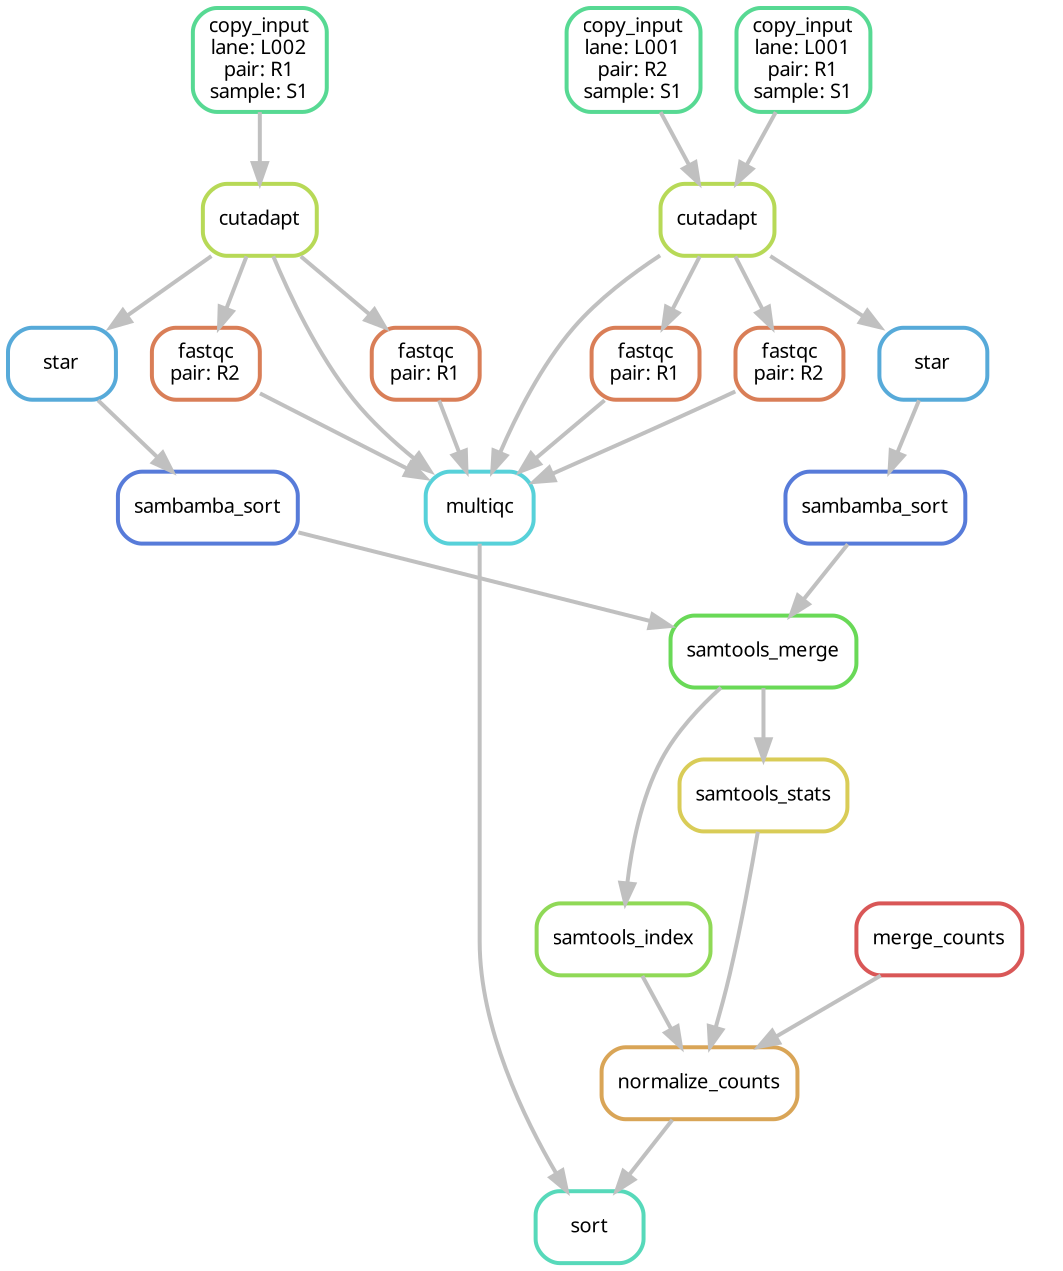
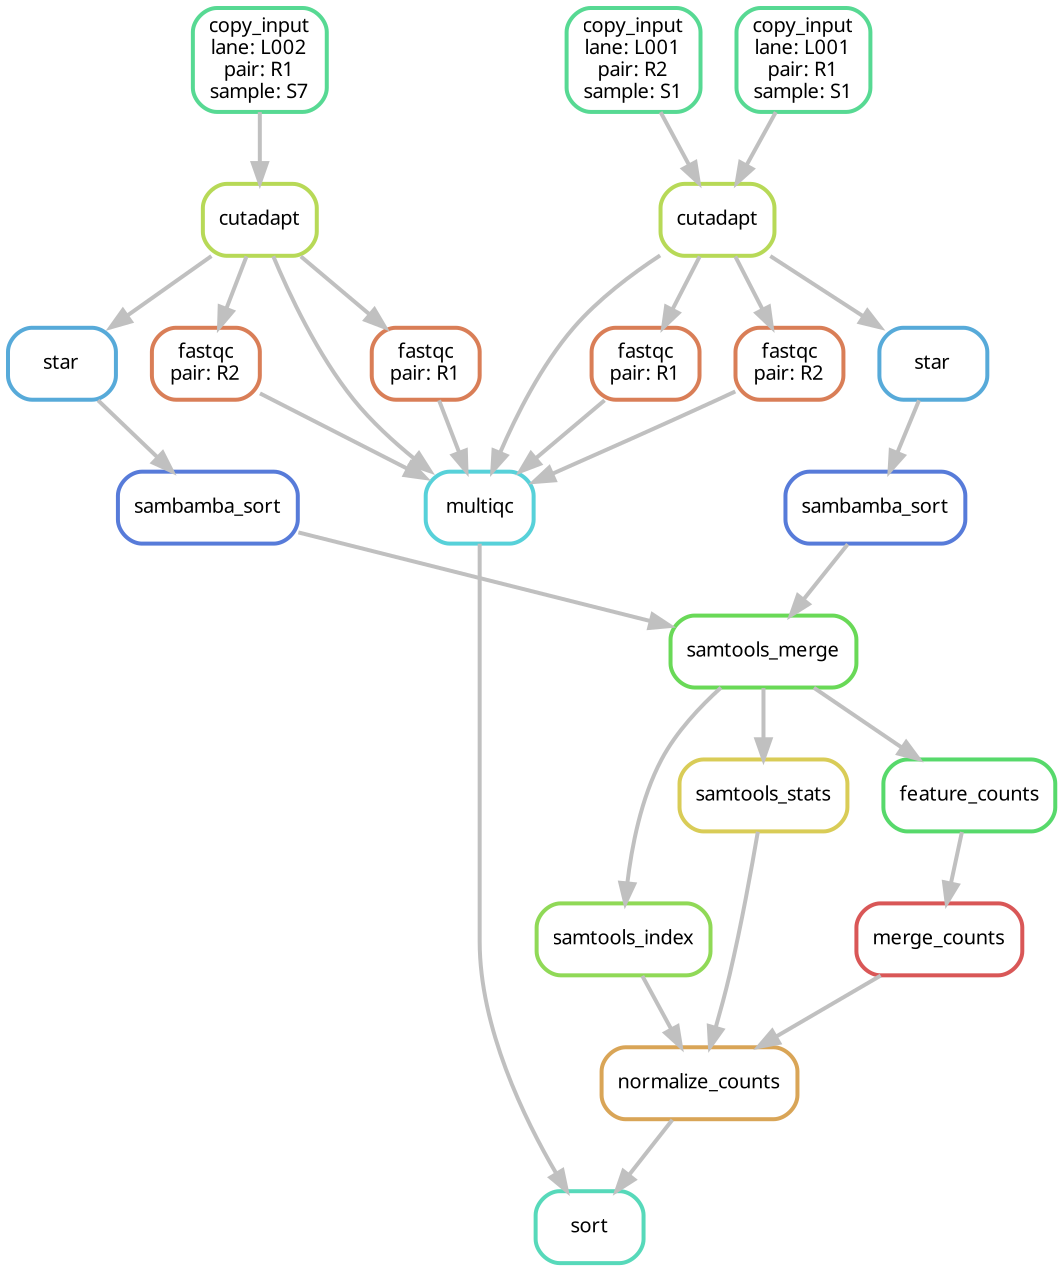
node "copy_input lane: L002 pair: R1 sample: S1": label "copy_input lane: L002 pair: R1 sample: S1" -> "copy_input lane: L002 pair: R1 sample: S7"
node "feature_counts": added
